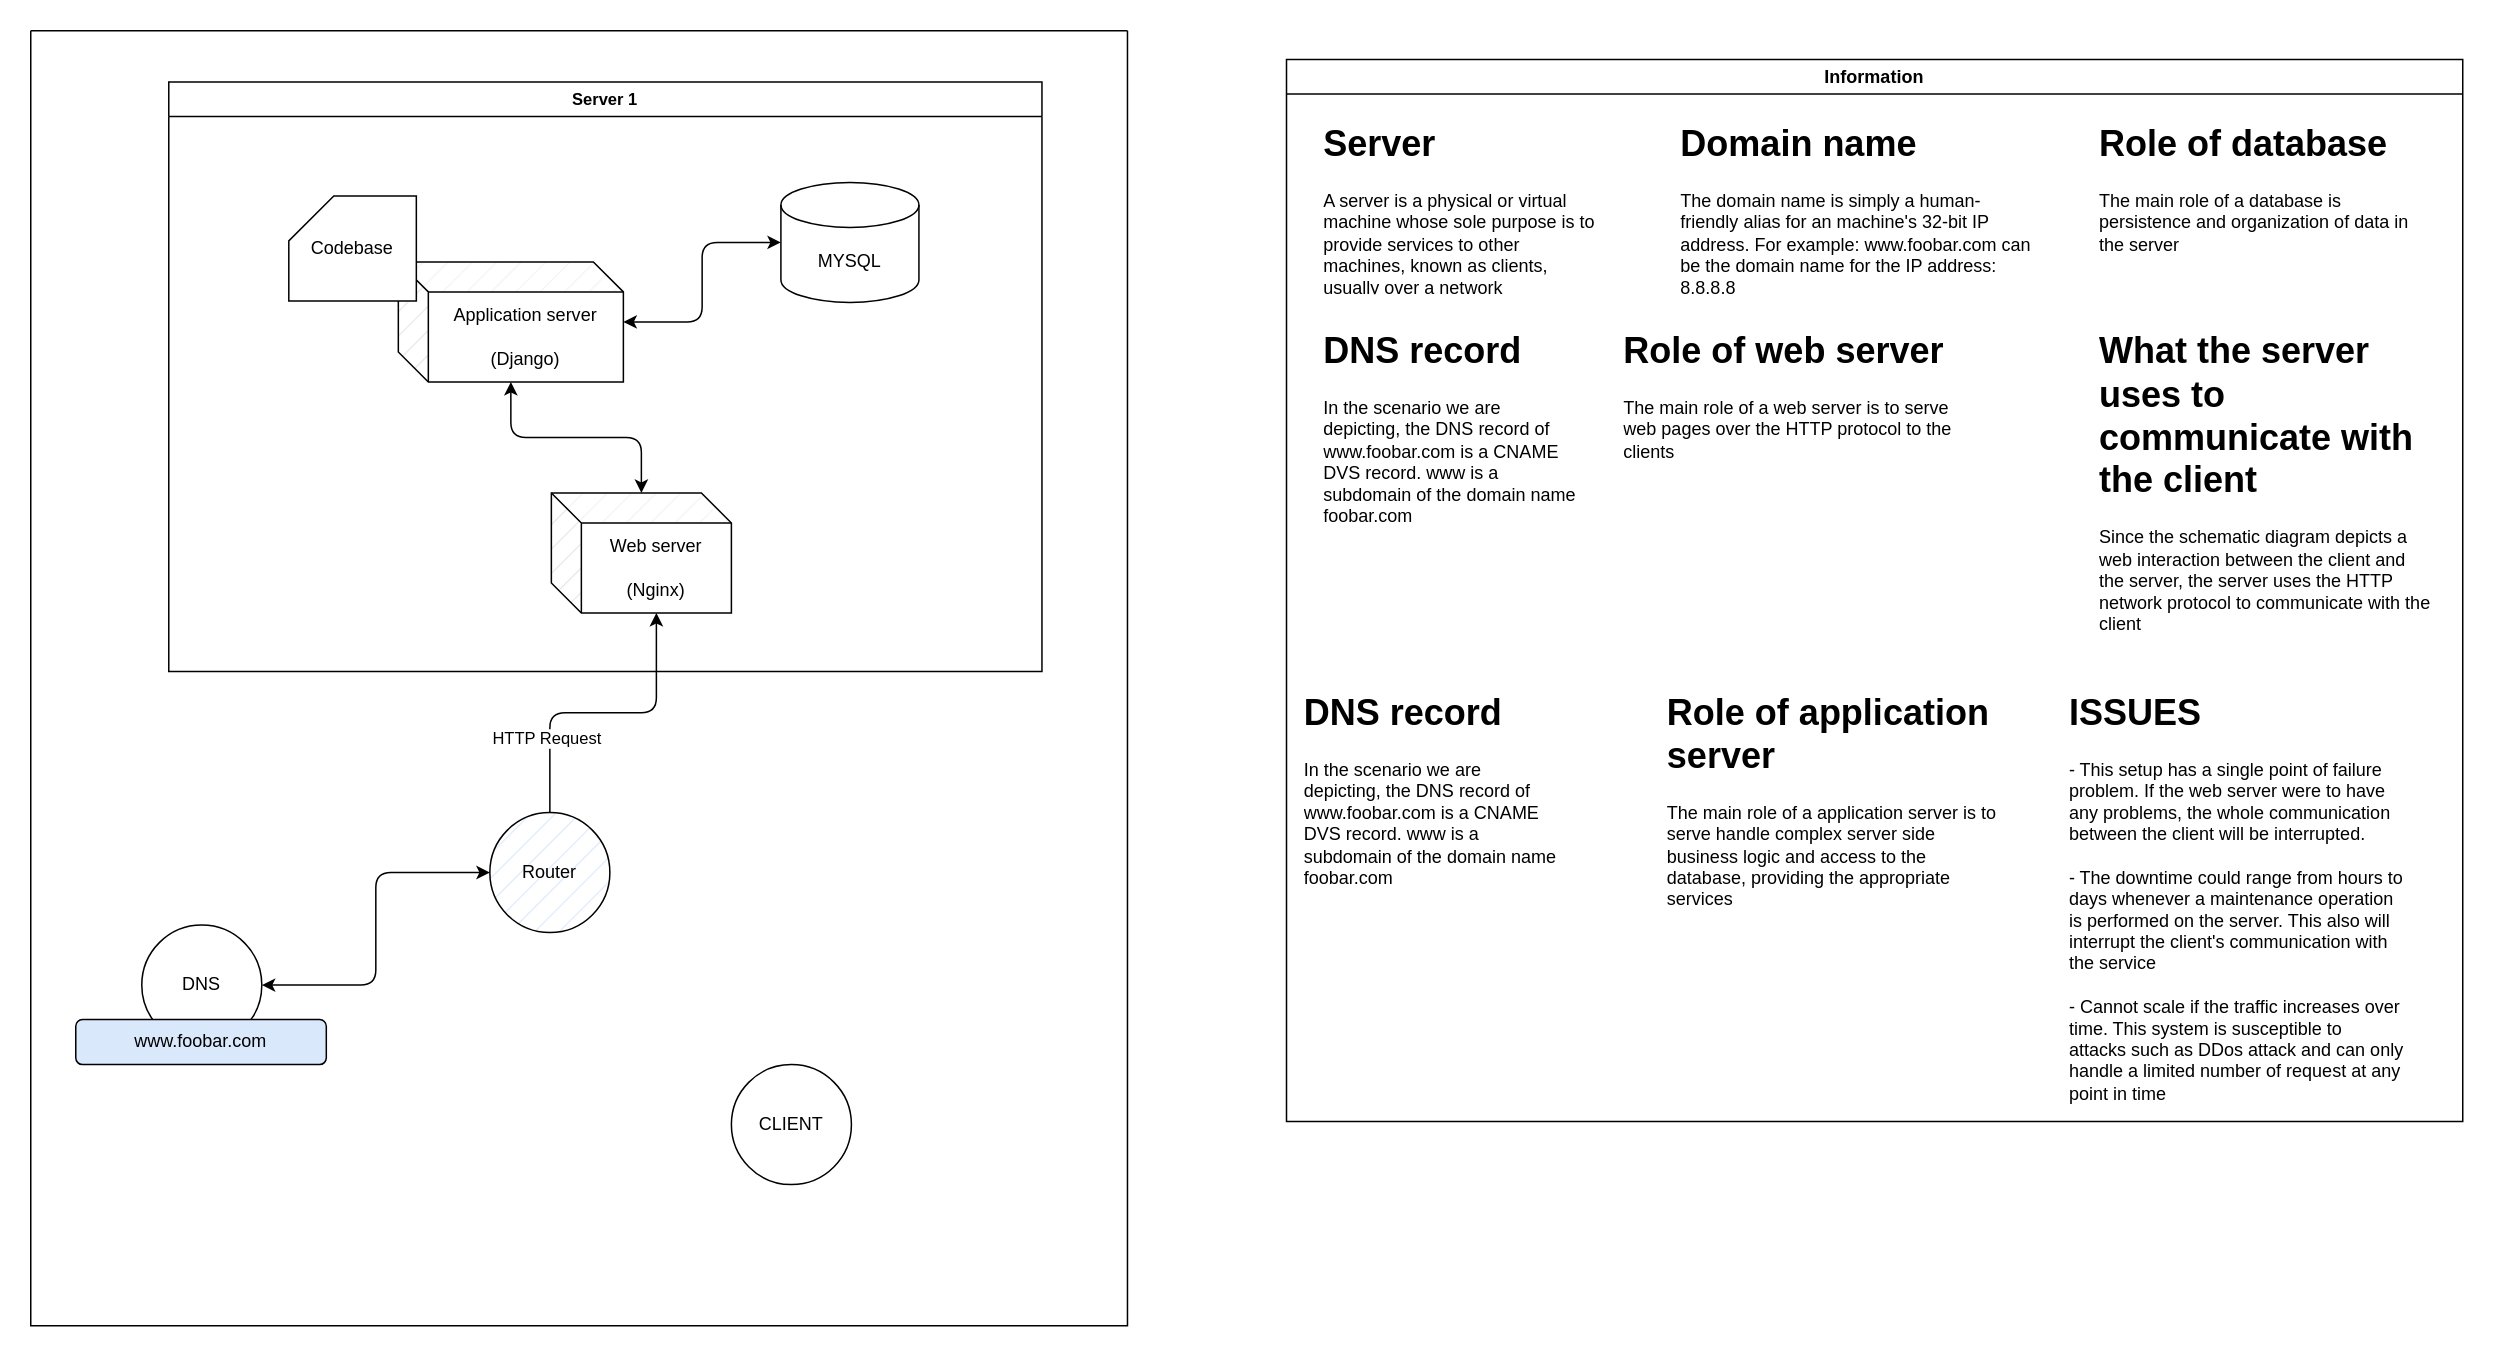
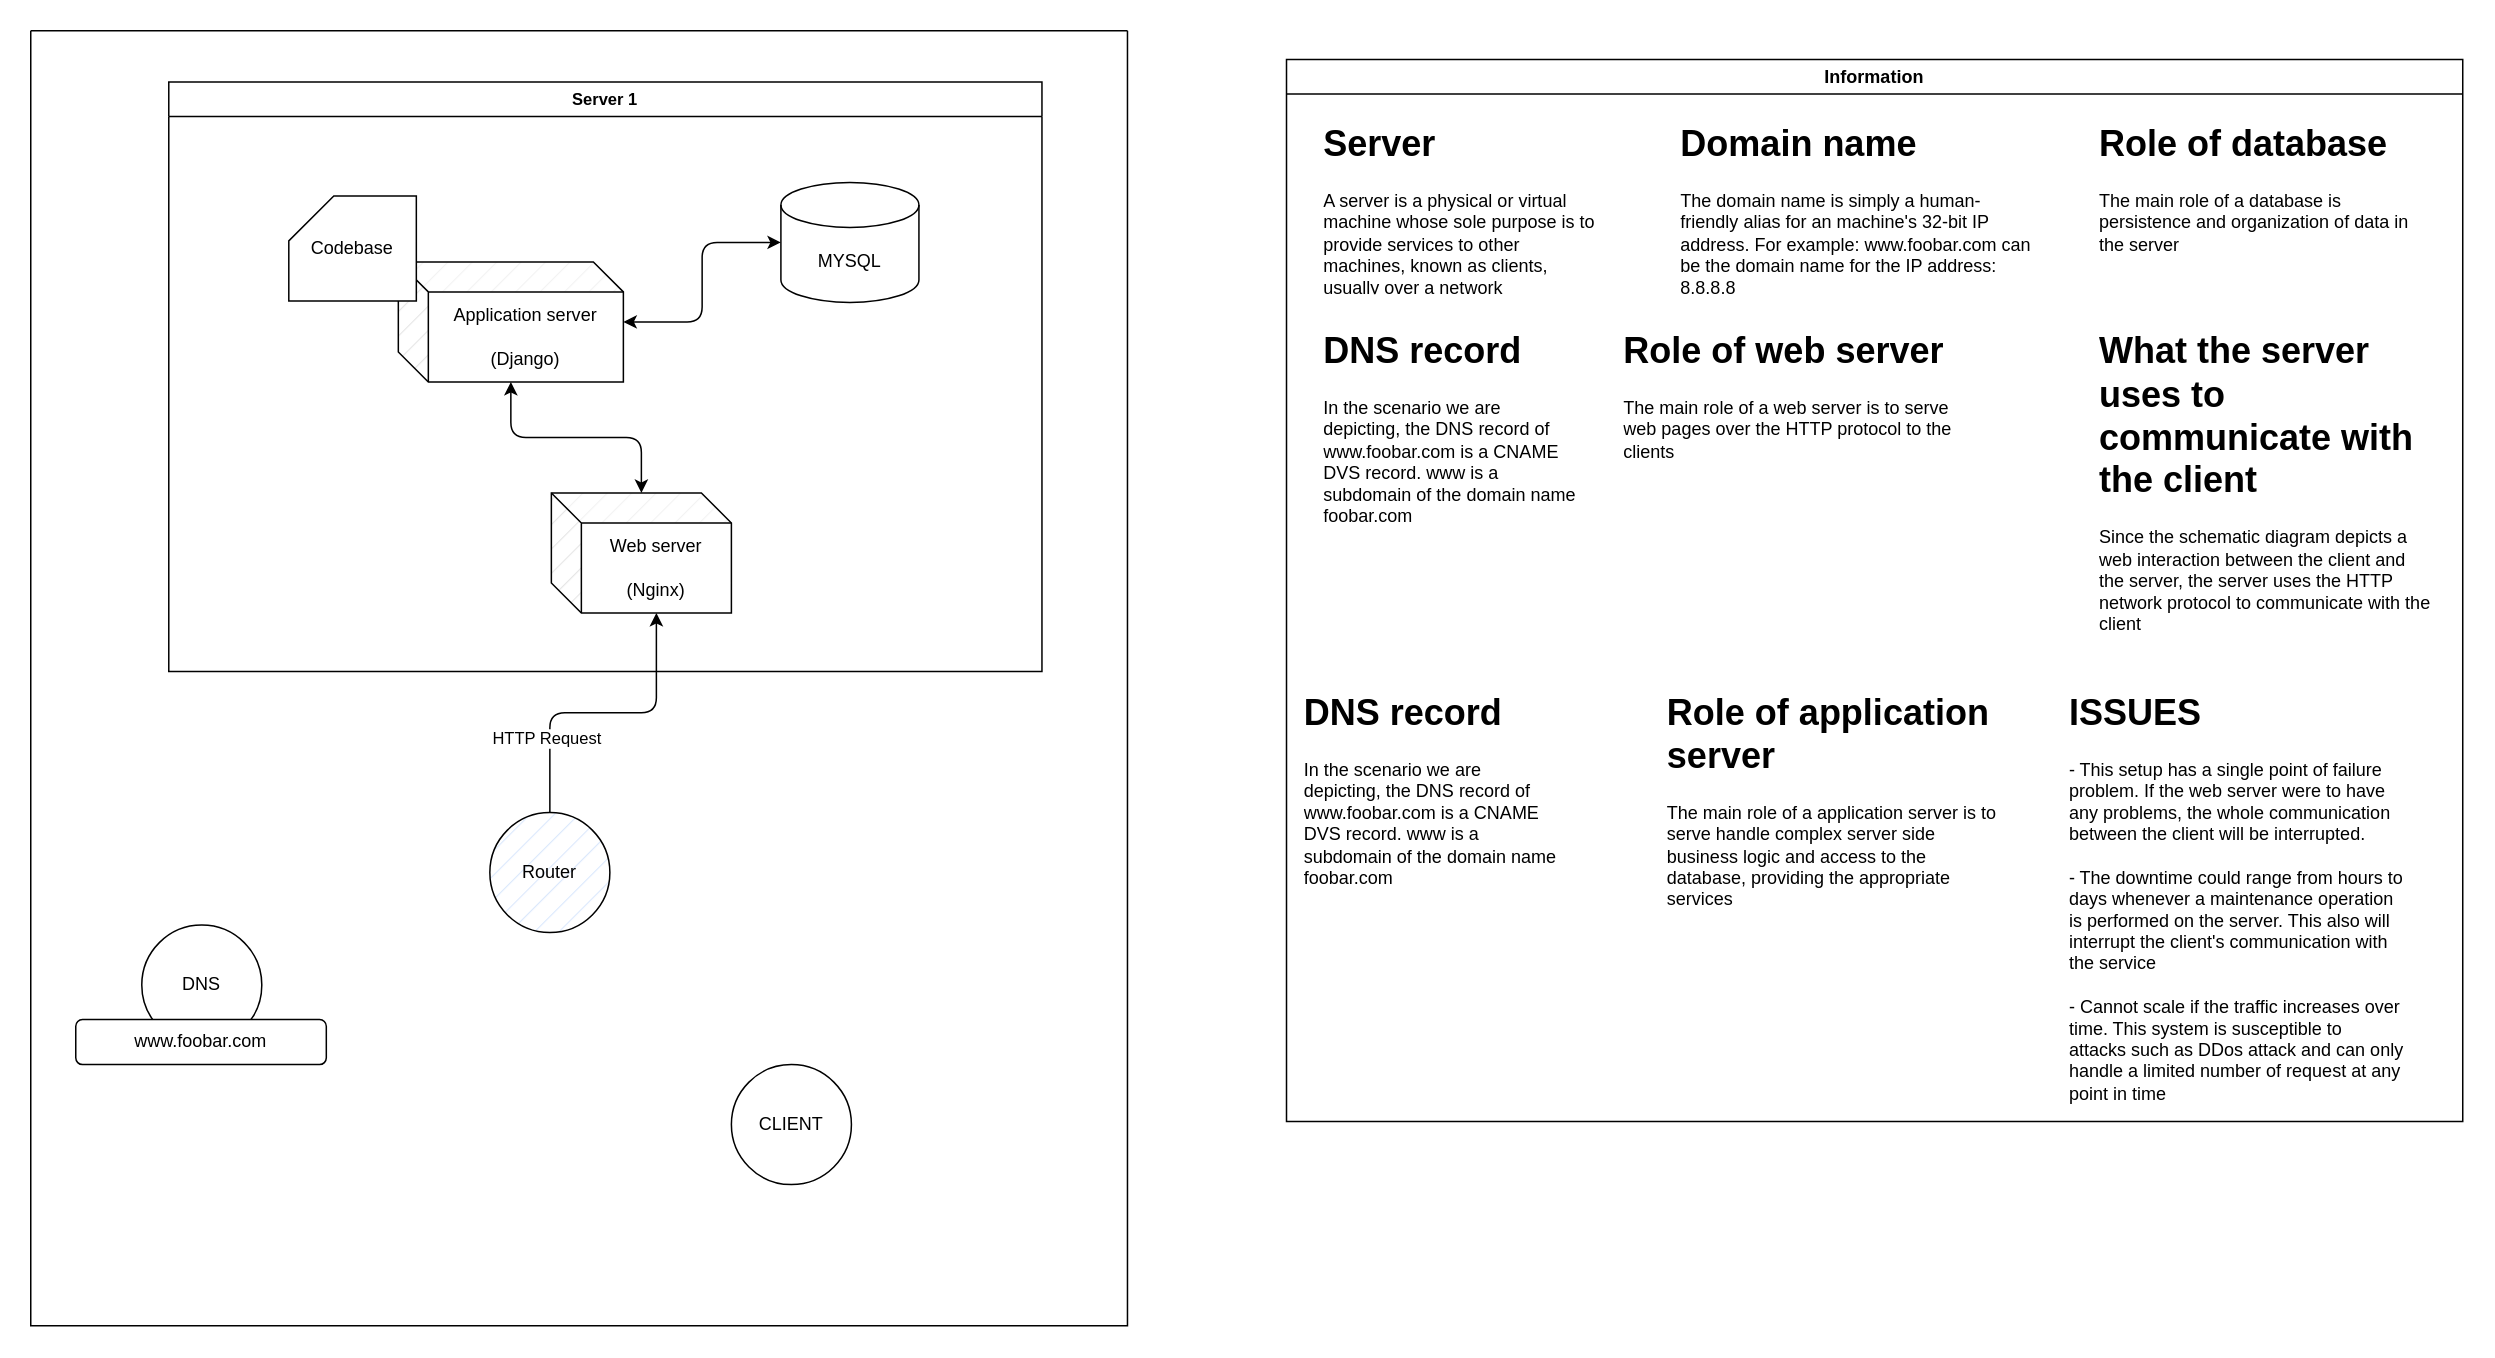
edge "Router" -- "DNS": removed
node "www.foobar.com": fillcolor #dae8fc -> #ffffff
